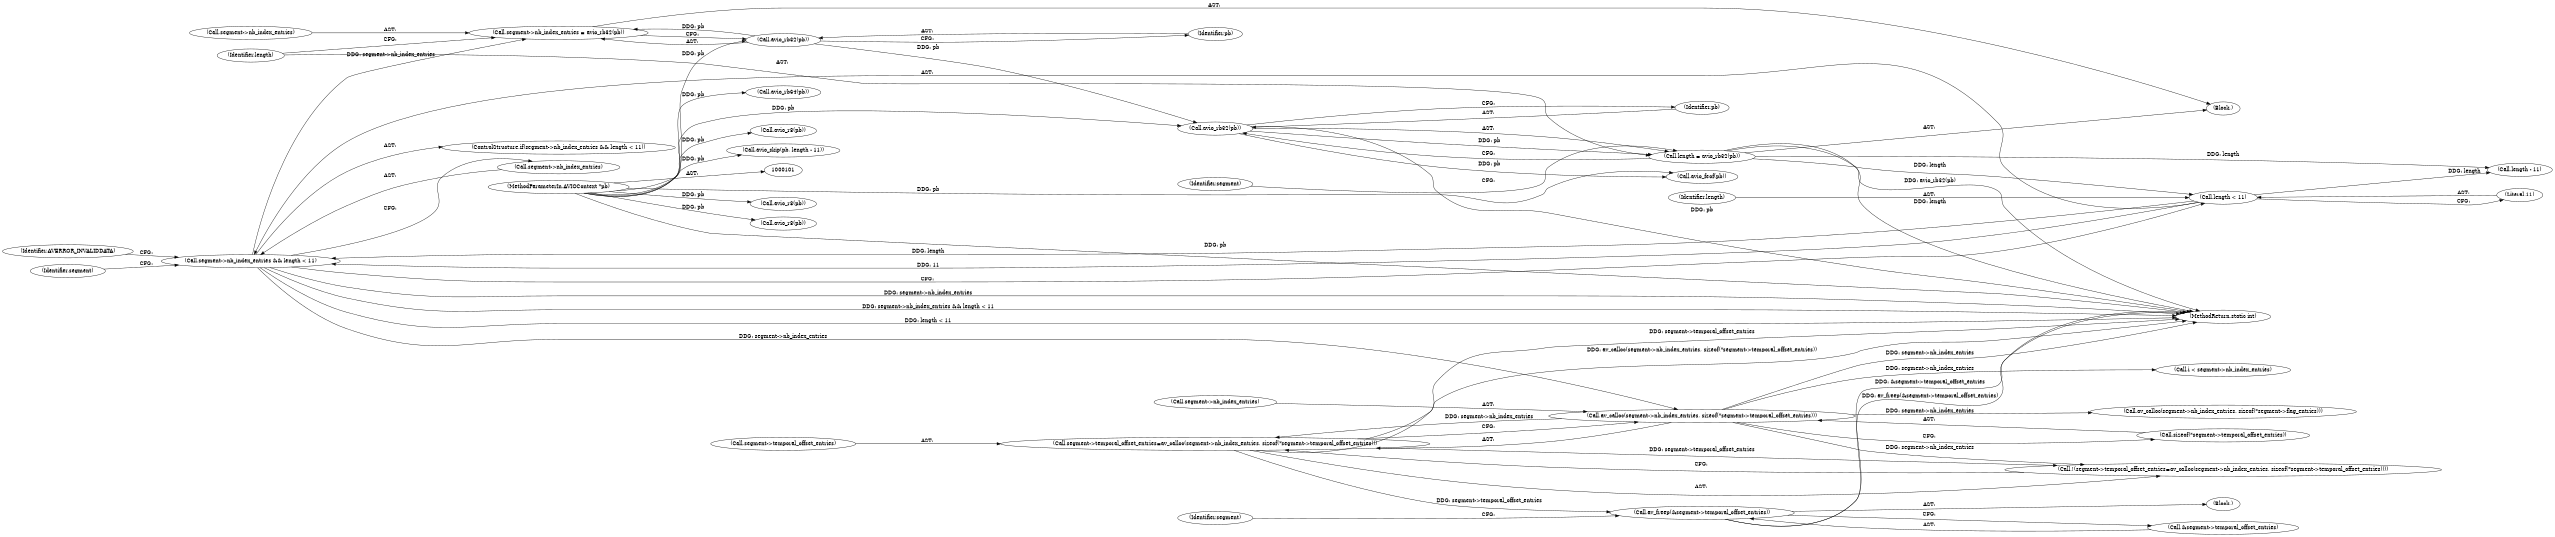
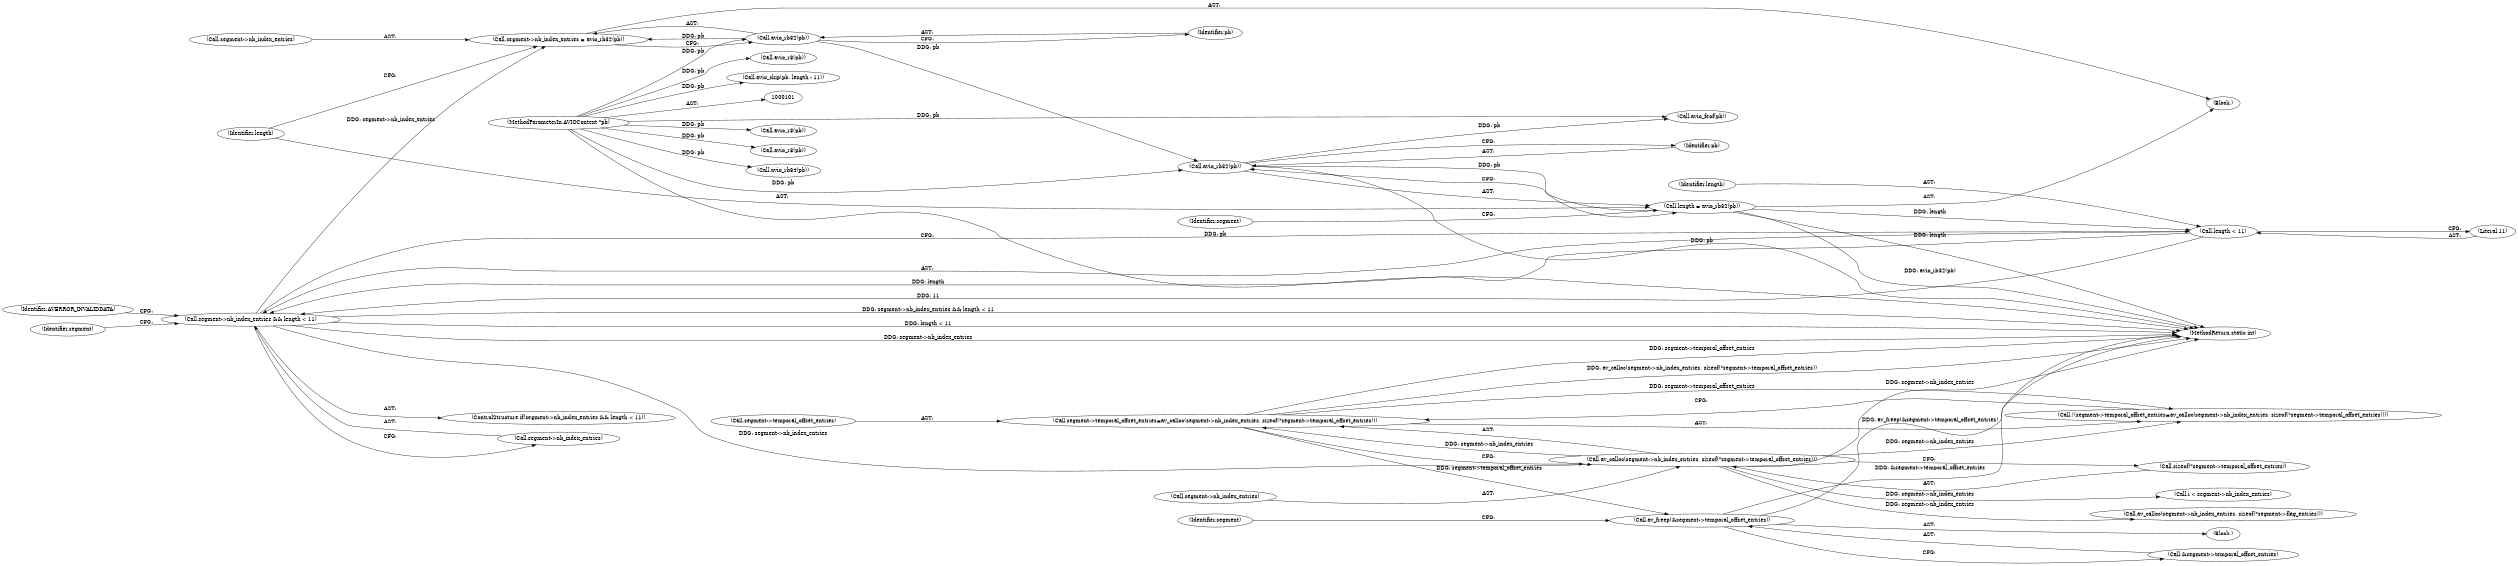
node "(Call,length - 11)": removed
